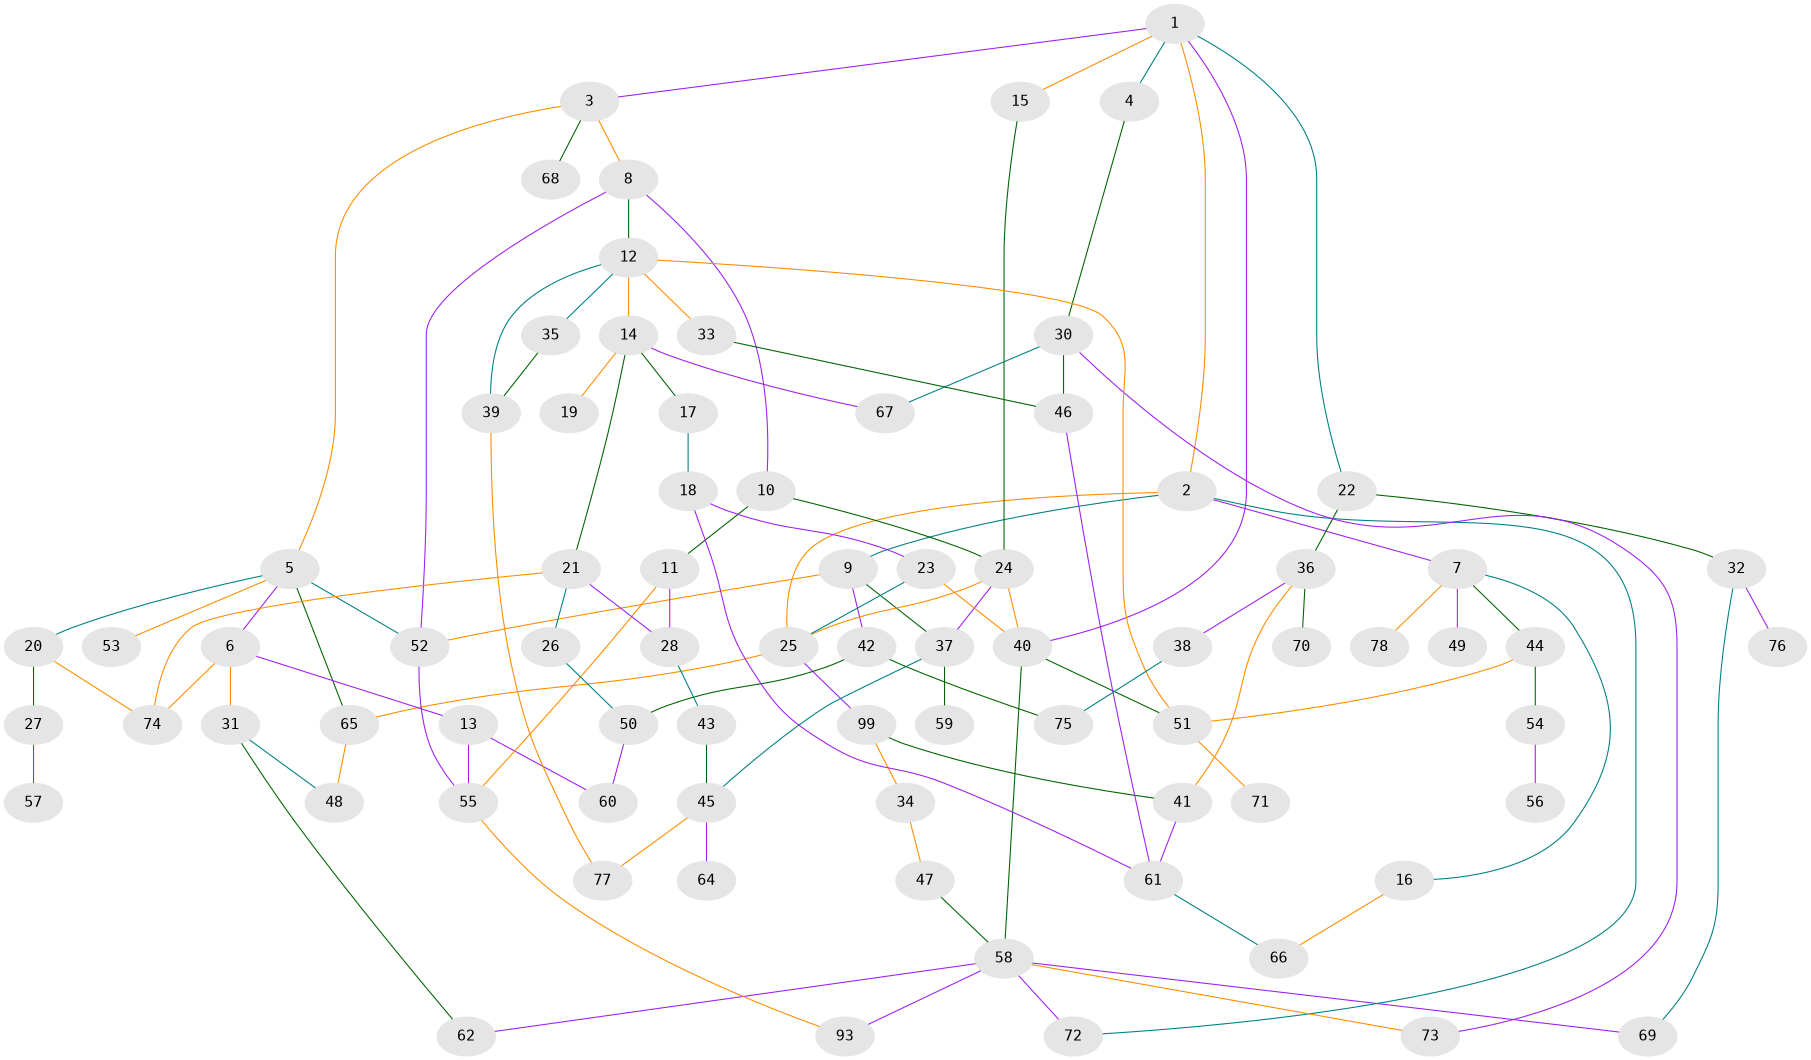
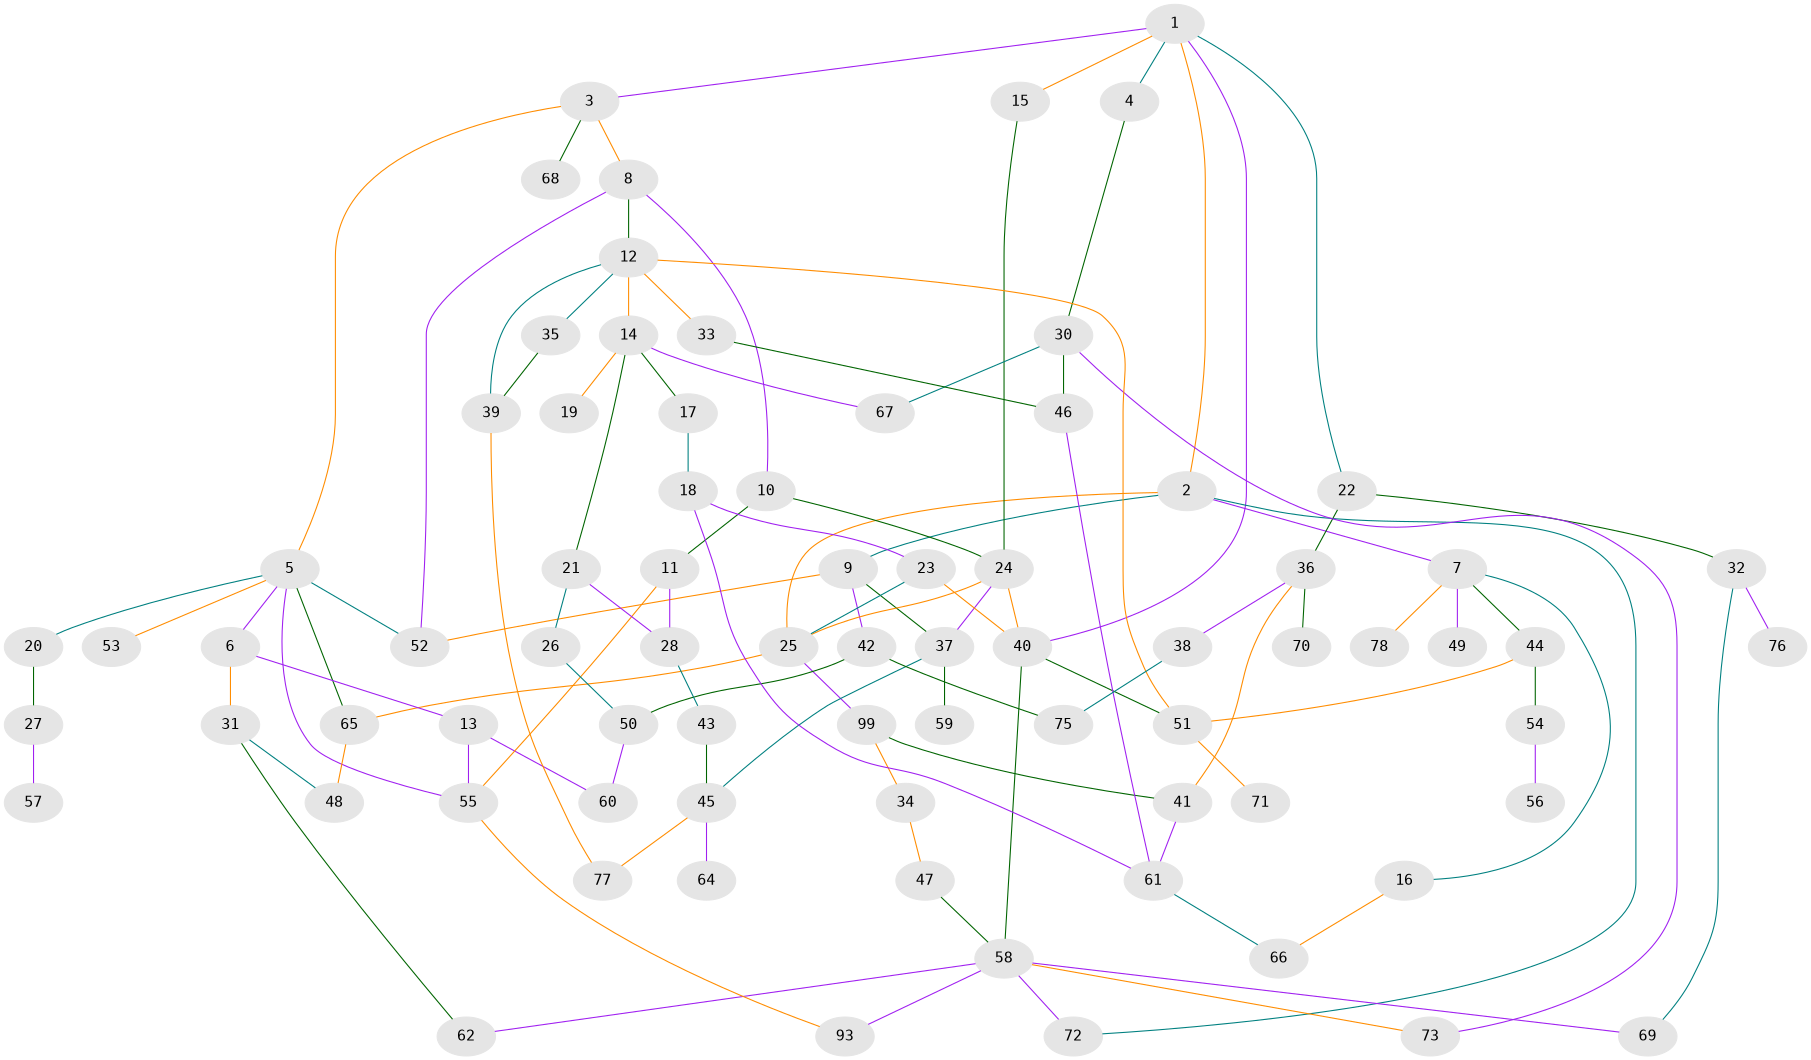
node "74": removed
edge "52" -- "55": now "5" -- "55"
